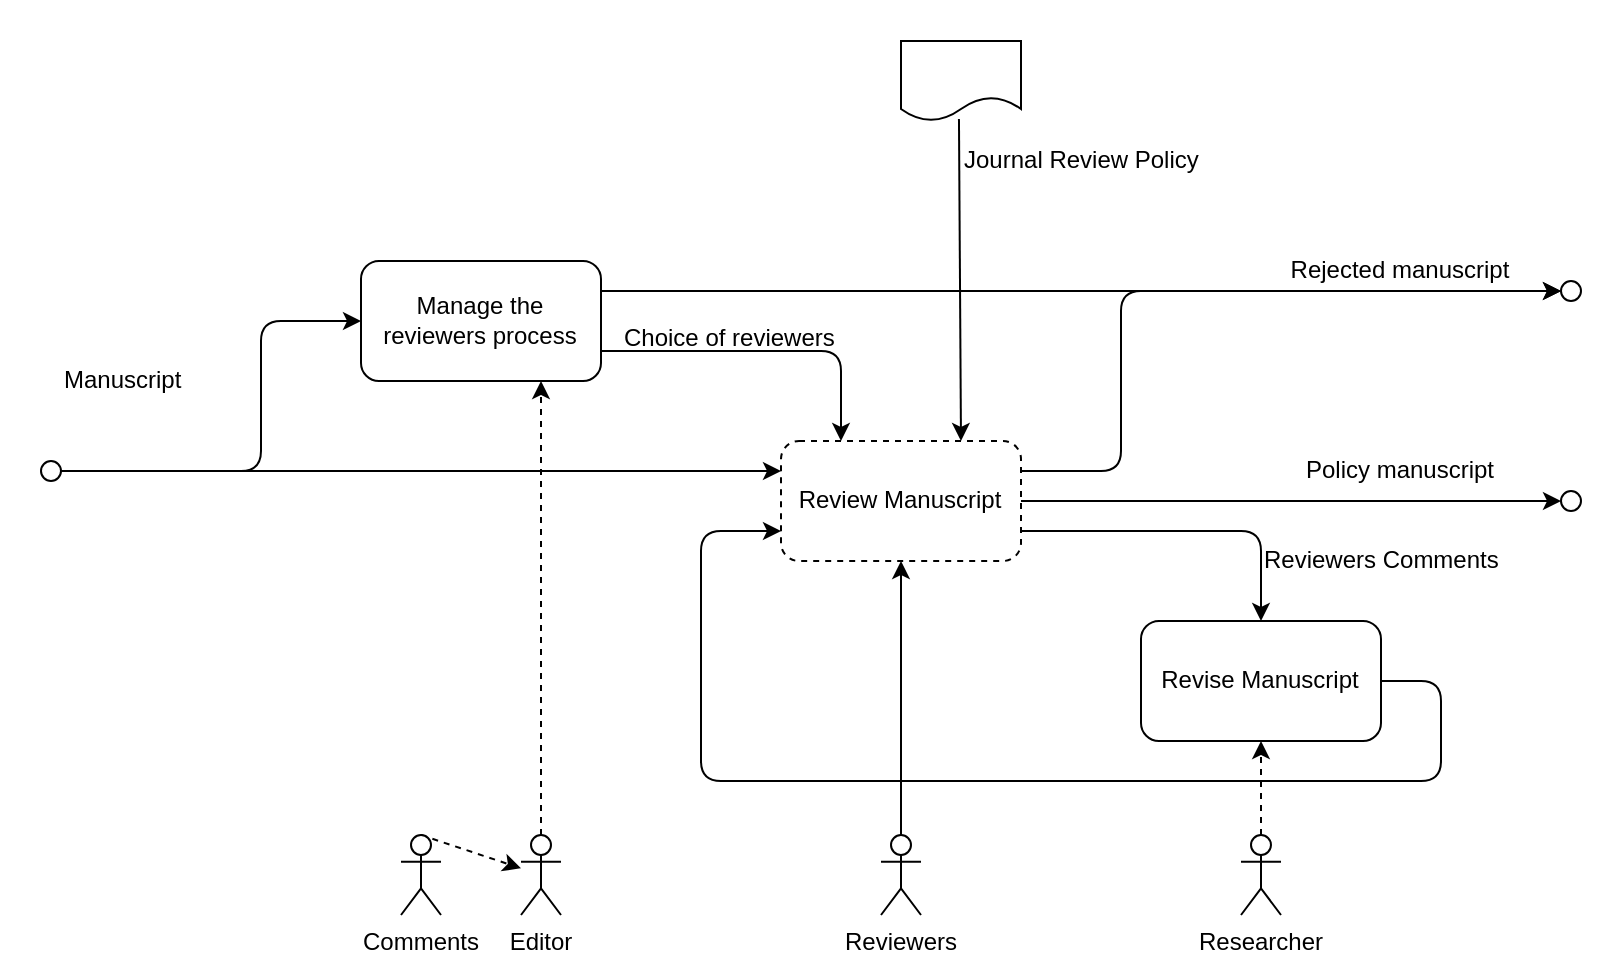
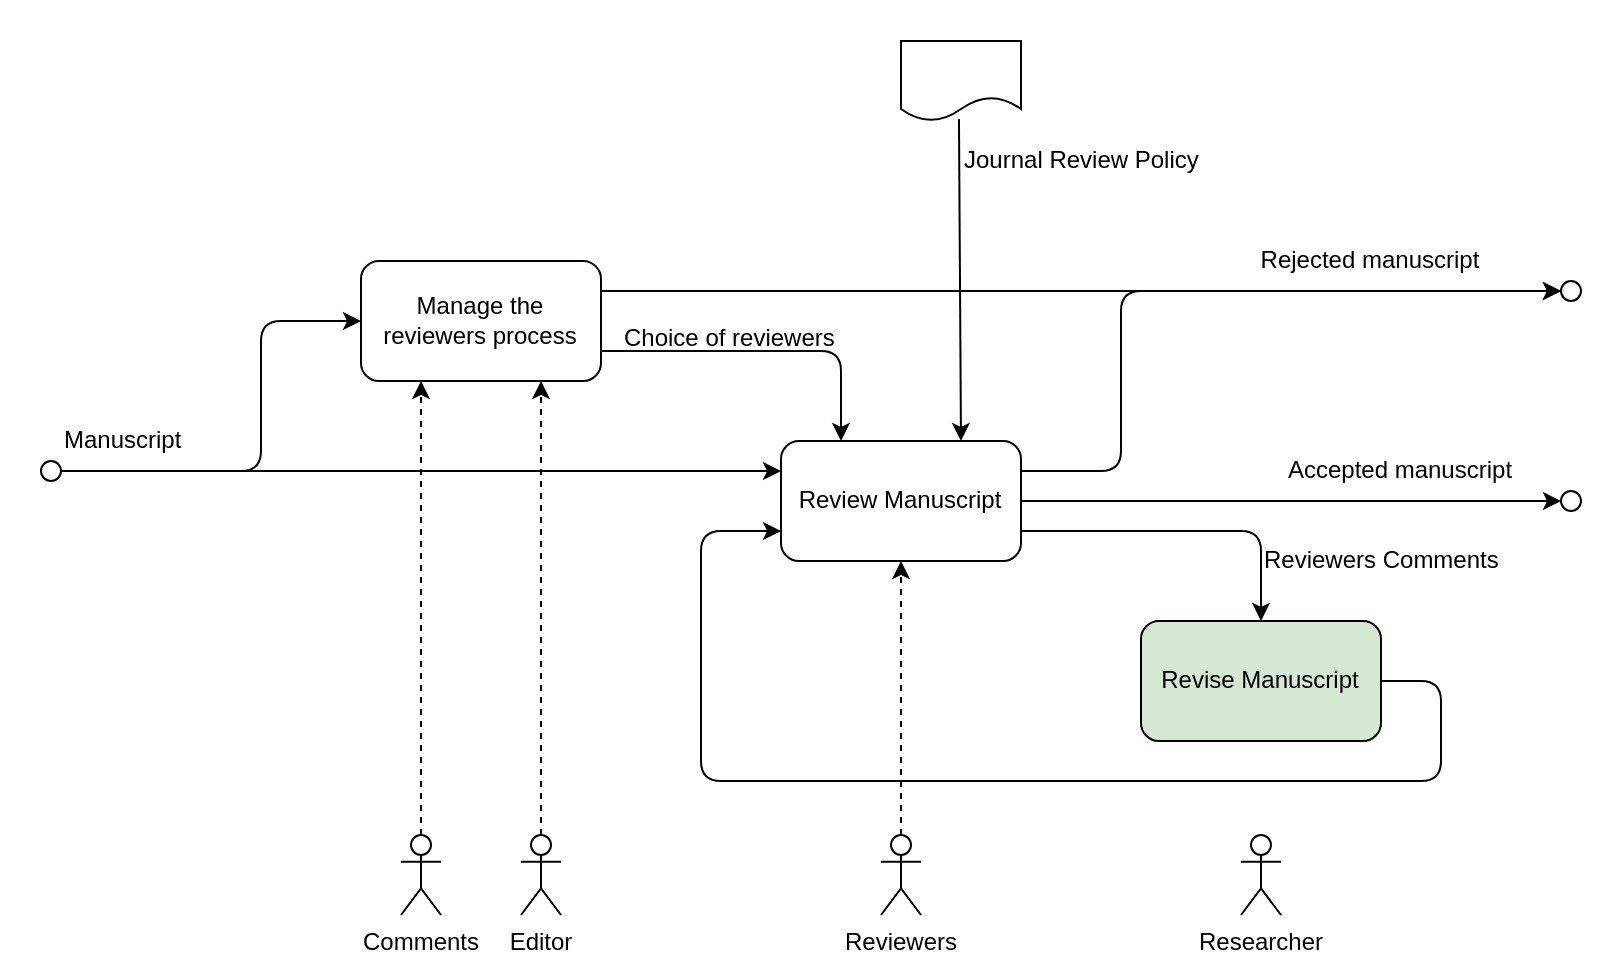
node "Rejected manuscript": moved (1401, 271) -> (1371, 261)
node "Manuscript": moved (101, 381) -> (101, 441)
node "Policy manuscript": label "Policy manuscript" -> "Accepted manuscript"
node "Review Manuscript": style dashed -> solid
edge "Reviewers" -> "Review Manuscript": style solid -> dashed
node "Revise Manuscript": fillcolor #ffffff -> #d5e8d4
edge "Researcher" -> "Revise Manuscript": removed
edge "Comments" -> "Editor": now "Comments" -> "Manage the reviewers process"
